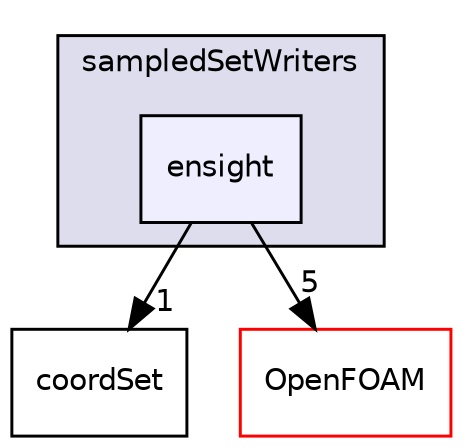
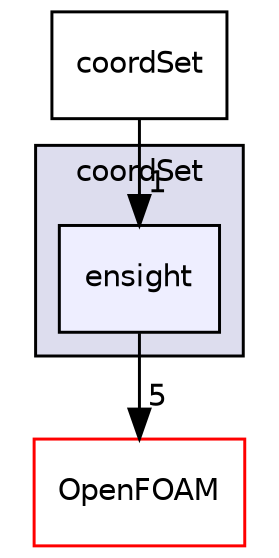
cluster "sampledSetWriters": label "sampledSetWriters" -> "coordSet"
edge "ensight" -> "coordSet": reversed
